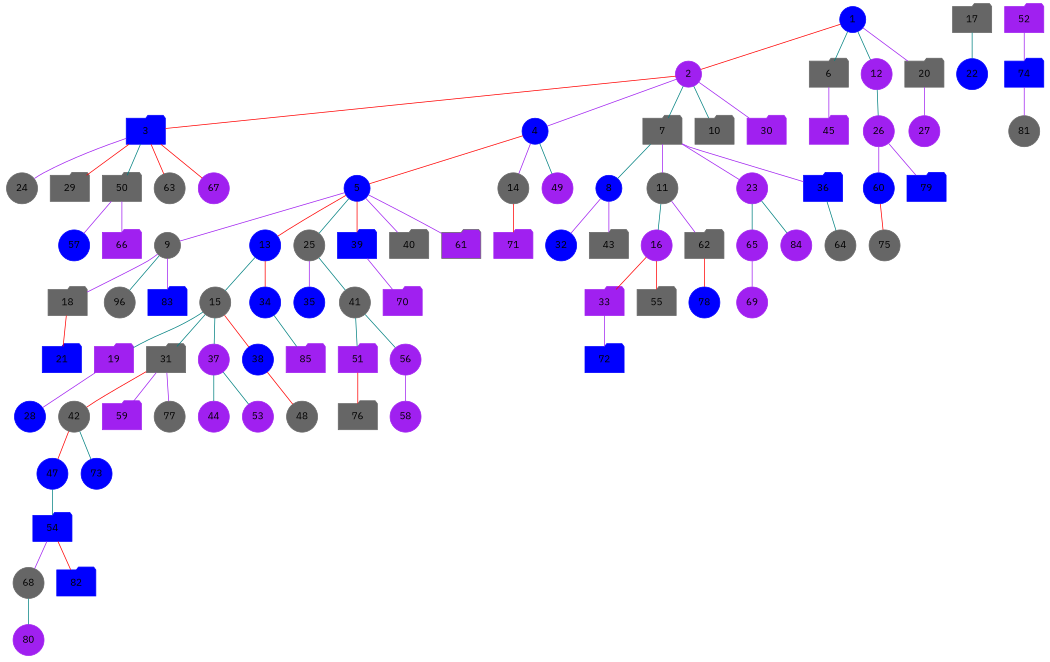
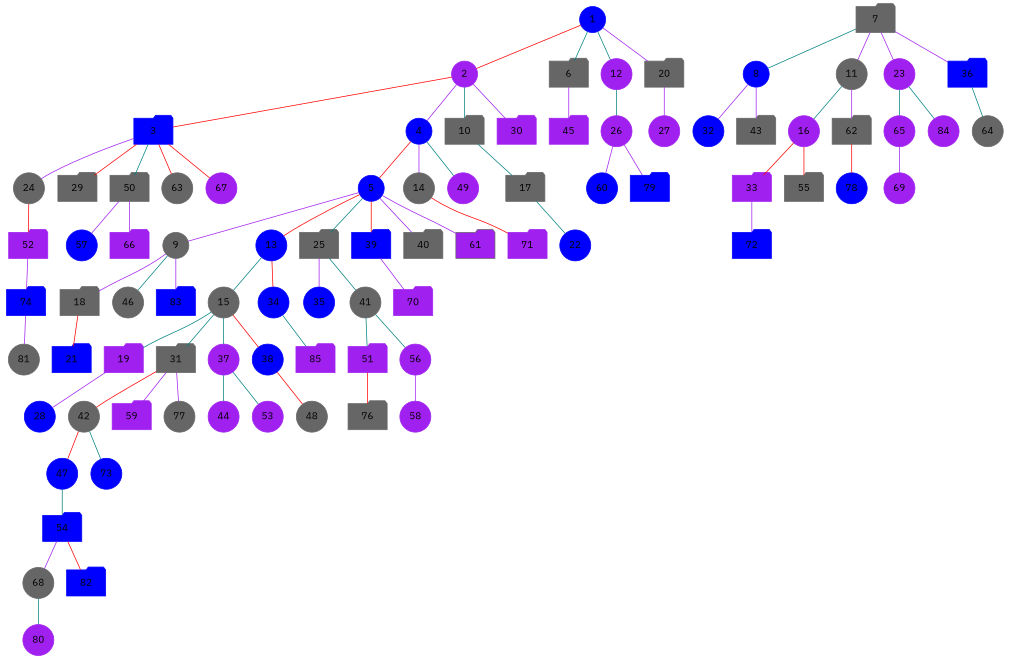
edge "2" -- "7": removed
edge "10" -- "17": added
edge "24" -- "52": added
node "25": shape circle -> folder
node "75": removed
node "96": label "96" -> "46"
